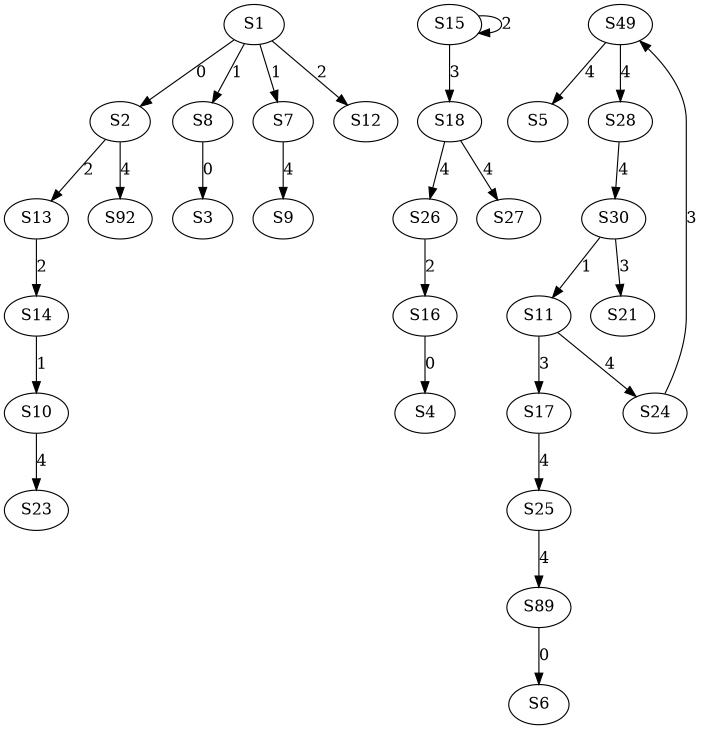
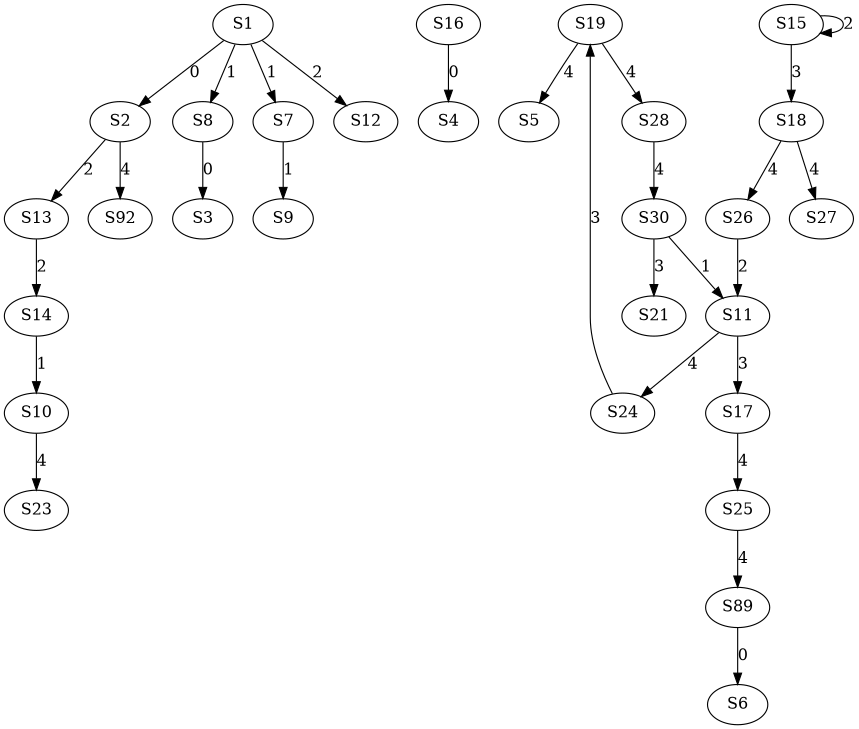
node "S49": label "S49" -> "S19"
edge "S7" -> "S9": label "4" -> "1"
edge "S26" -> "S16": now "S26" -> "S11"
